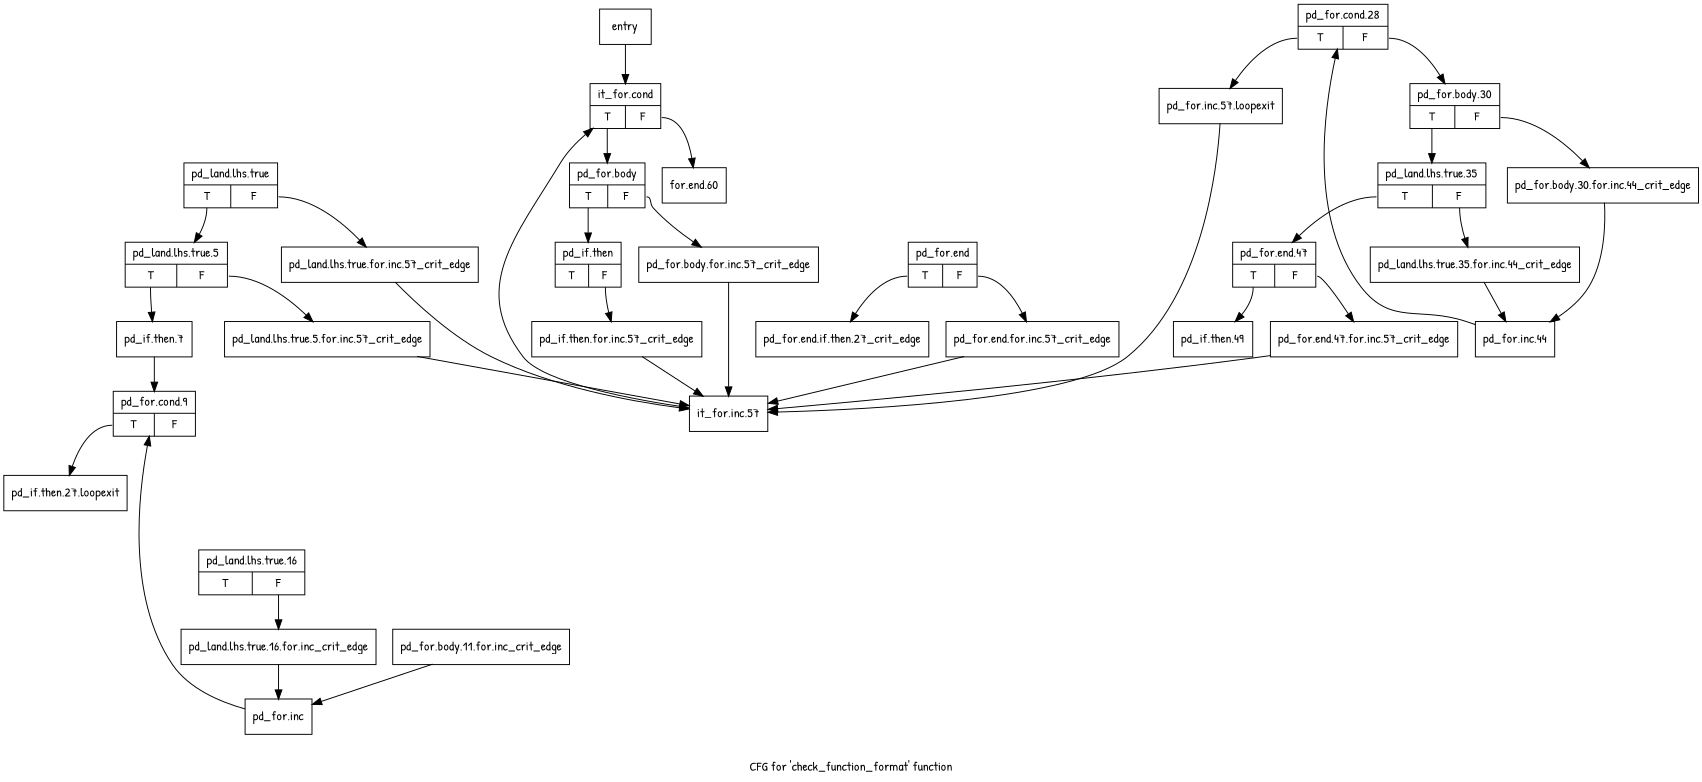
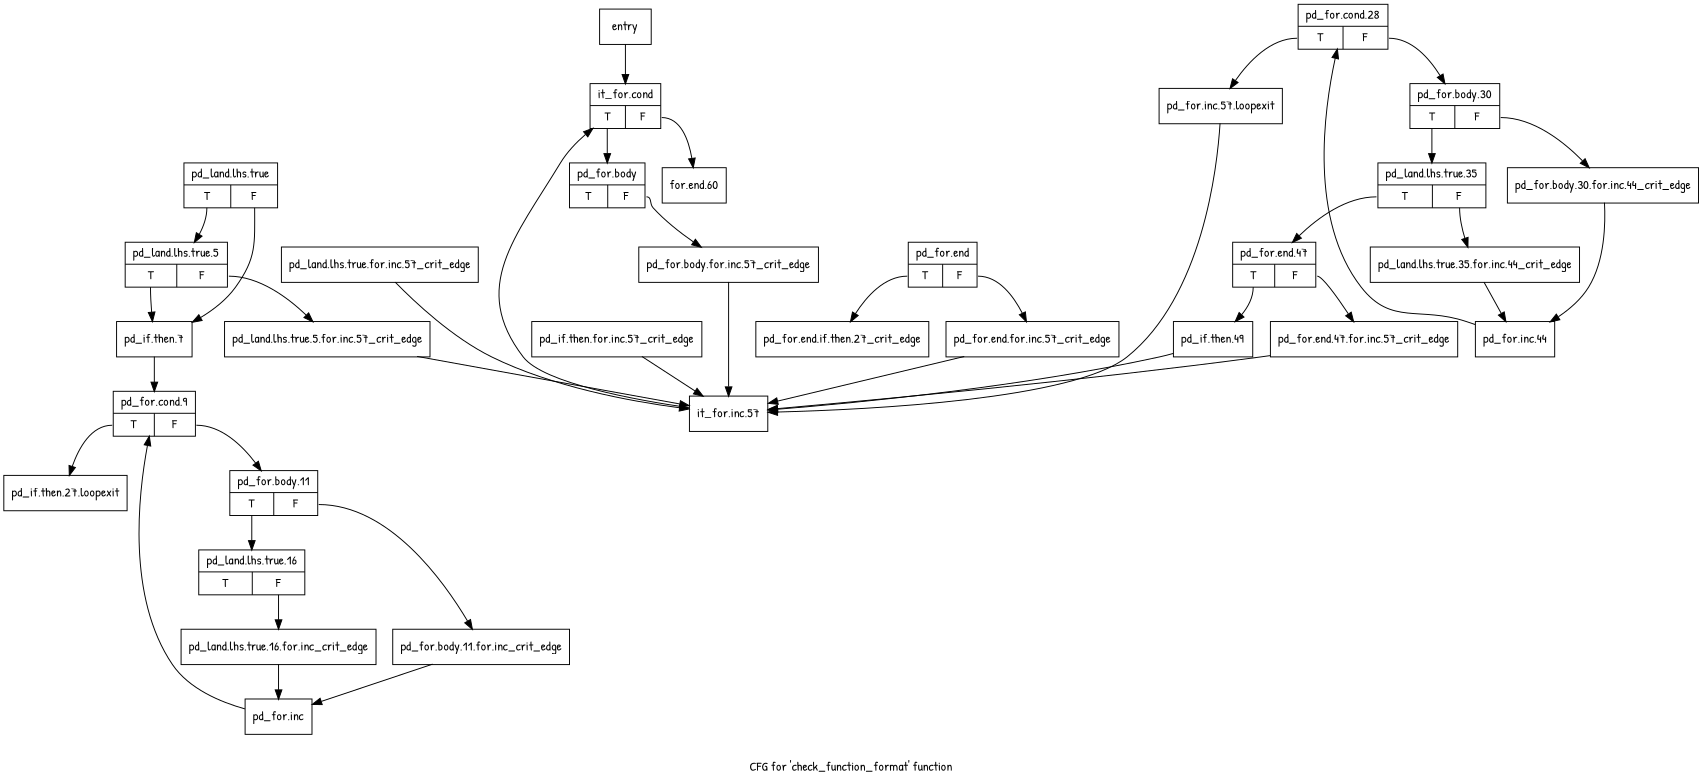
edge "pd_land.lhs.true" -> "pd_land.lhs.true.for.inc.57_crit_edge": now "pd_land.lhs.true" -> "pd_if.then.7"
node "pd_if.then": removed
edge "pd_if.then.49" -> "it_for.inc.57": added
node "pd_for.body.11": added
